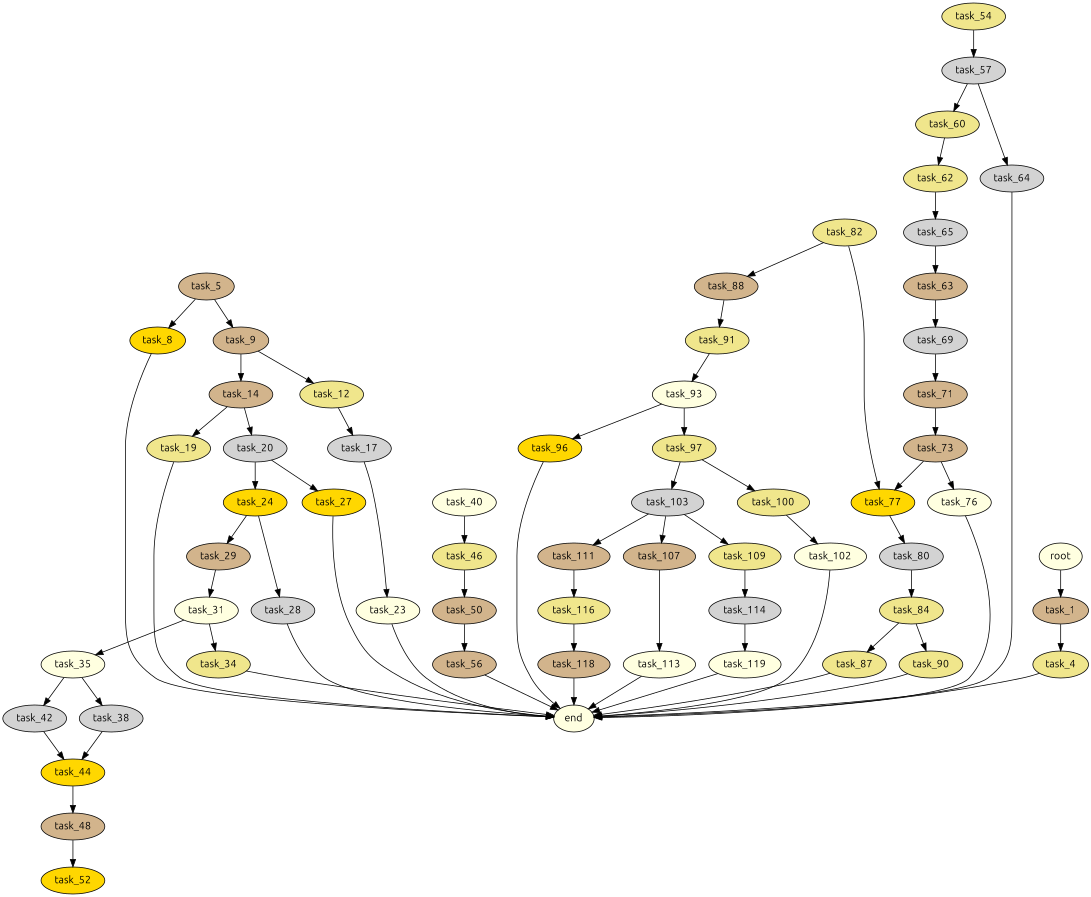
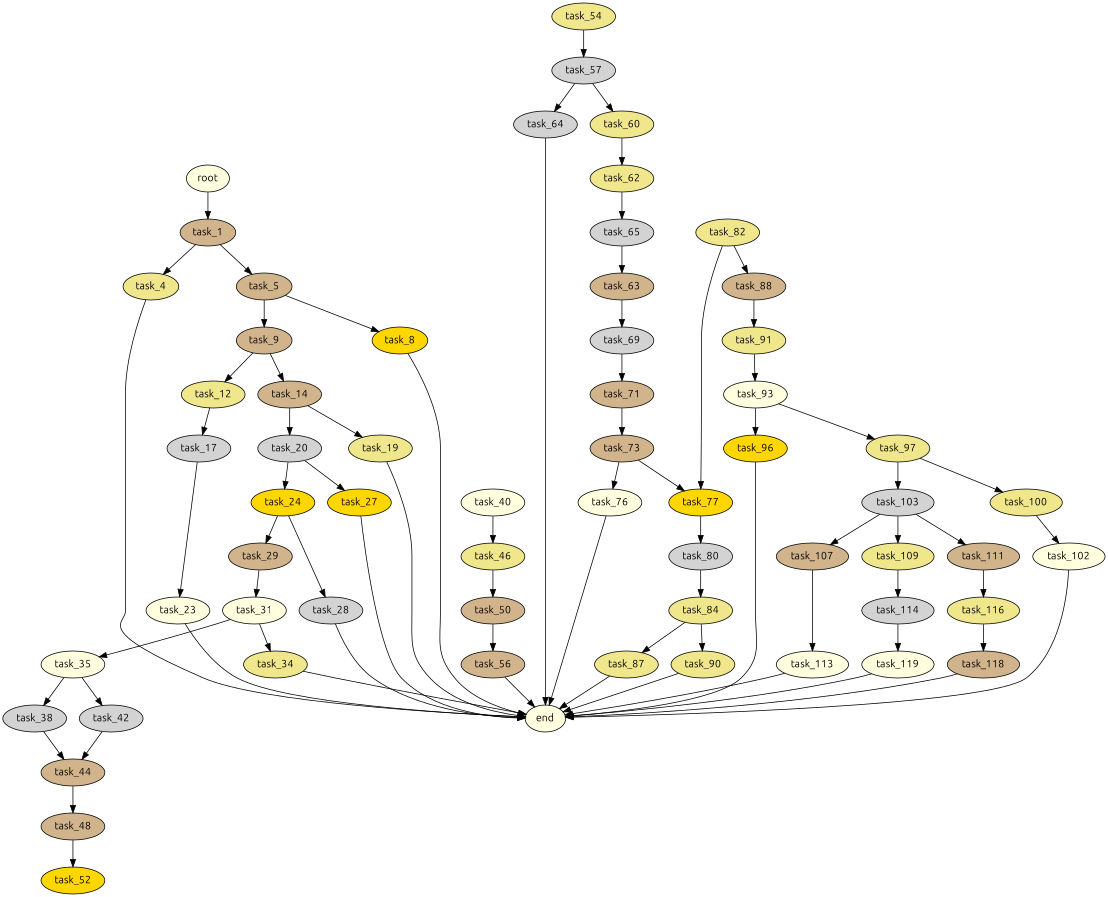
edge "task_1" -> "task_5": added
node "task_44": fillcolor gold -> tan
